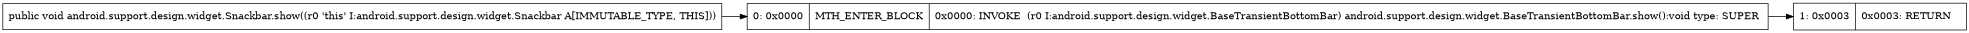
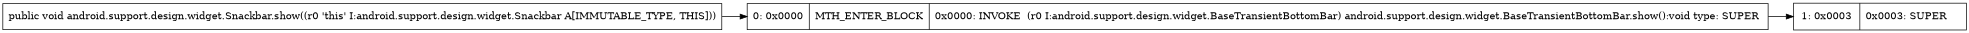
node "1: 0x0003": text "0x0003: RETURN" -> "0x0003: SUPER"
